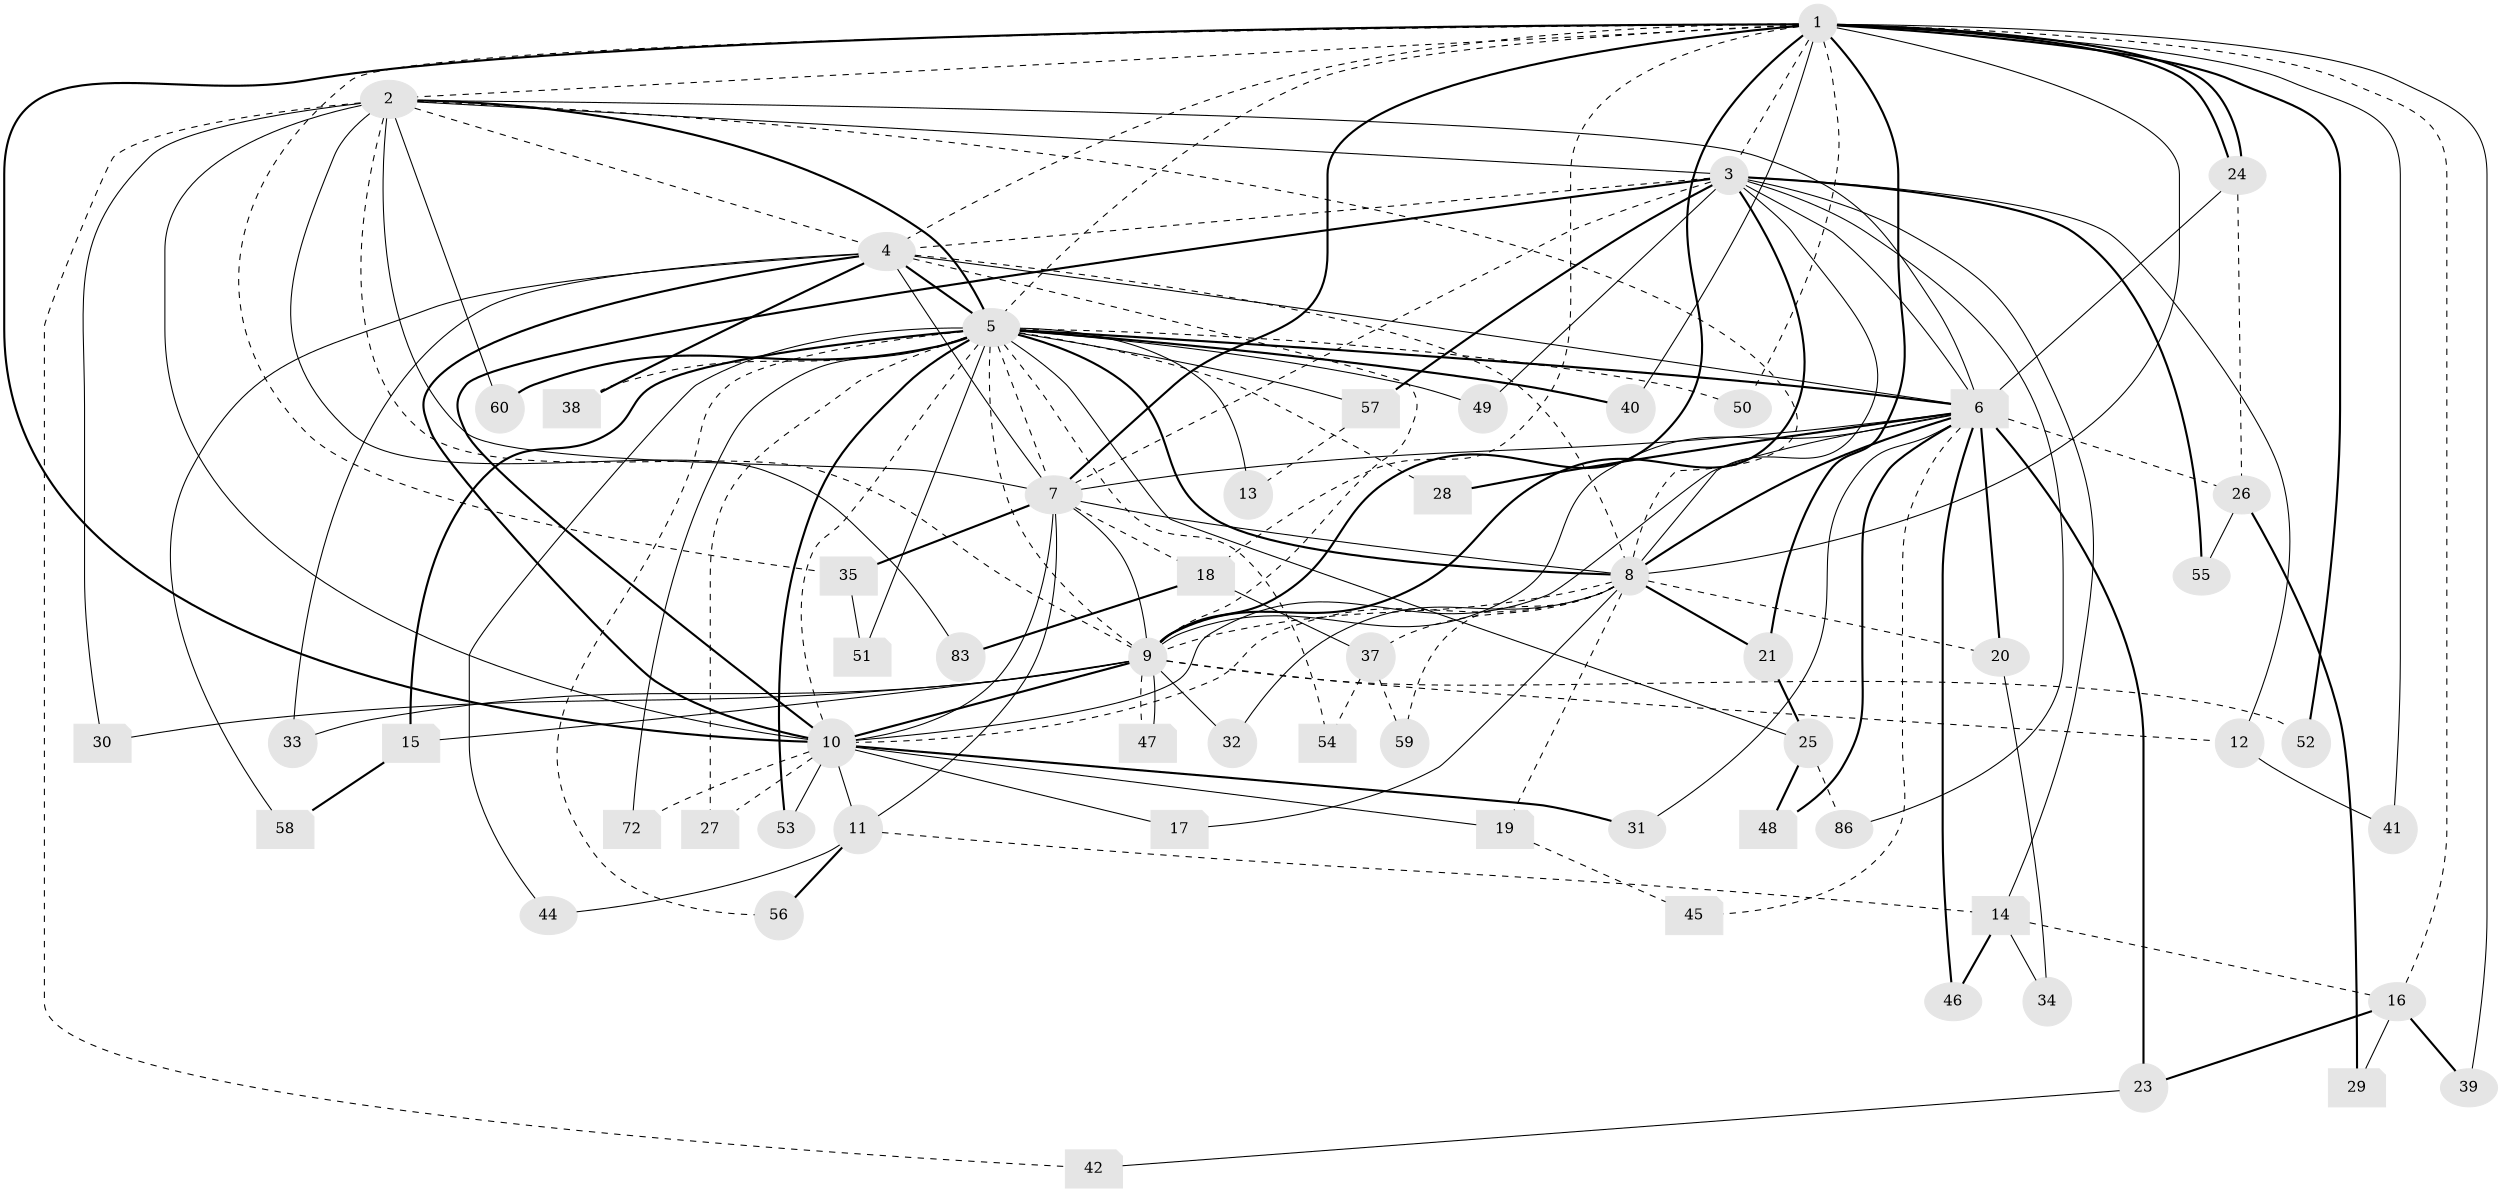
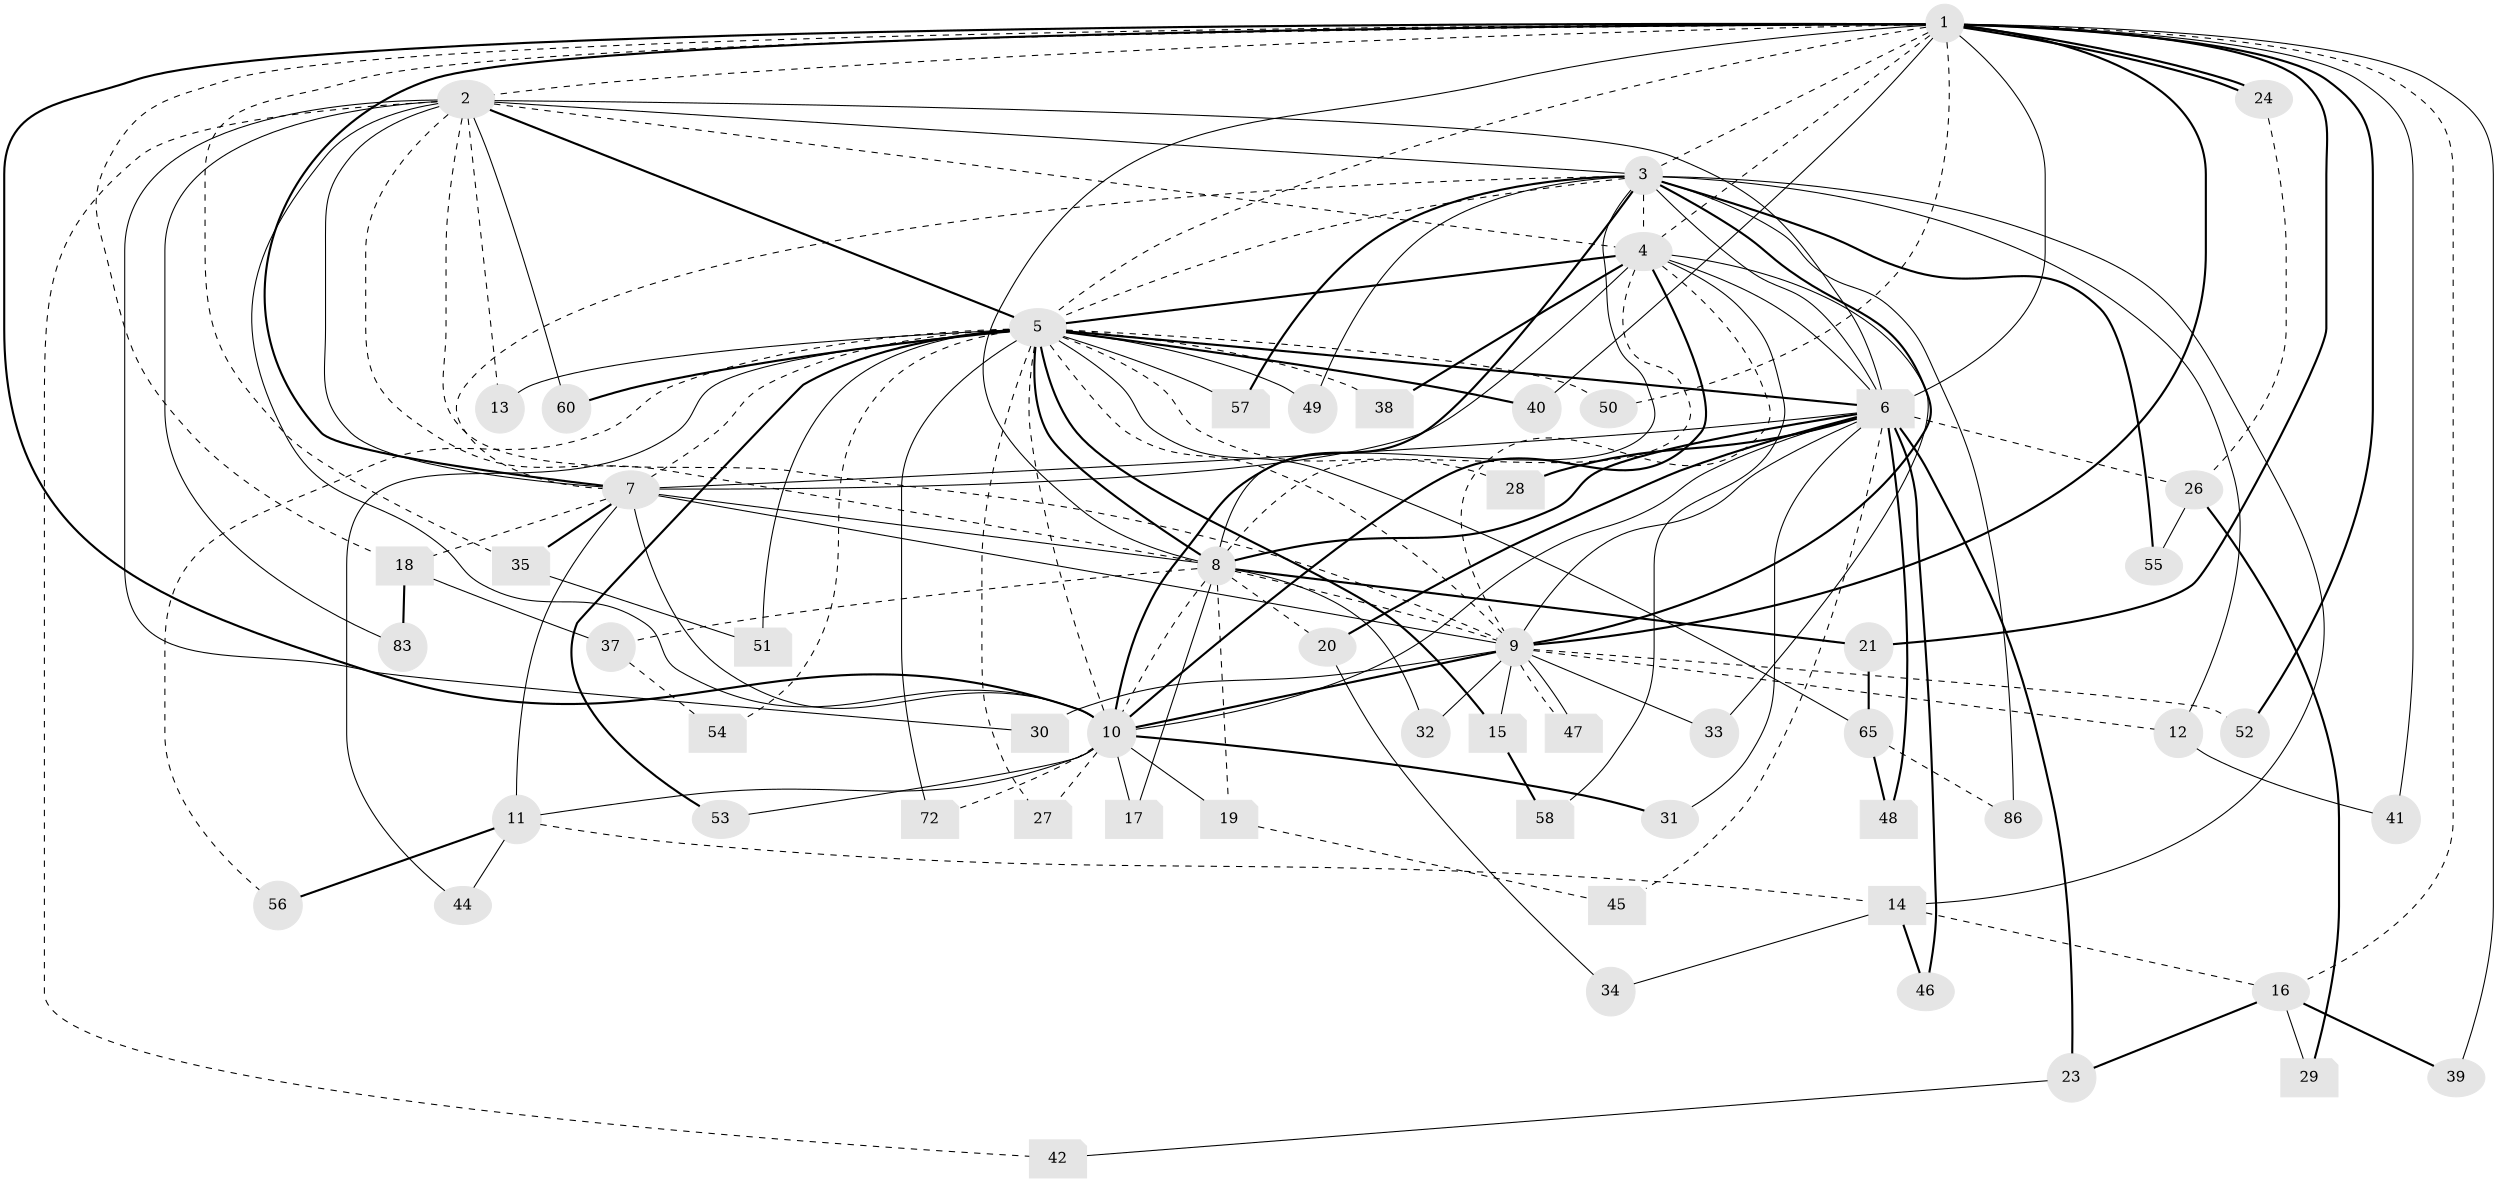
edge "3" -- "5": added
edge "24" -- "6": now "1" -- "6"
edge "57" -- "13": now "2" -- "13"
node "59": removed
node "25": label "25" -> "65"
